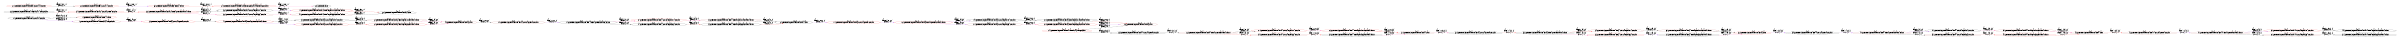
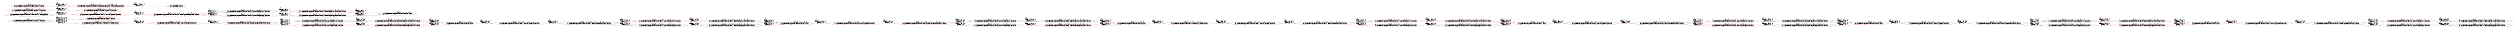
edge "62 SqueezeNet/Sequential[classifier]/Conv2d[1]/conv2d_0" -> "63 SqueezeNet/Sequential[classifier]/ReLU[2]/relu__0": removed, label "shape:(1, 1000, 1, 1) ports:0 -> 0"
edge "24 SqueezeNet/Sequential[features]/MaxPool2d[6]/max_pool2d_0" -> "23 SqueezeNet/Sequential[features]/Fire[5]/cat_0": reversed
